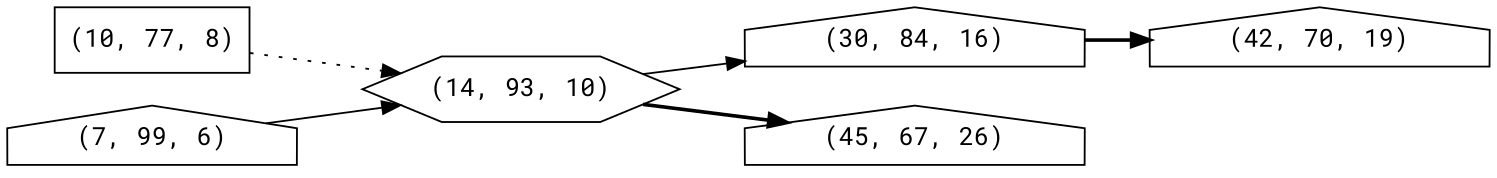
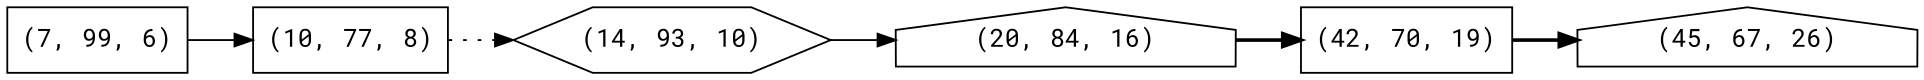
node "(30, 84, 16)": label "(30, 84, 16)" -> "(20, 84, 16)"
node "(42, 70, 19)": shape house -> box
edge "(14, 93, 10)" -> "(45, 67, 26)": now "(42, 70, 19)" -> "(45, 67, 26)"
edge "(7, 99, 6)" -> "(14, 93, 10)": now "(7, 99, 6)" -> "(10, 77, 8)"
node "(7, 99, 6)": shape house -> box
